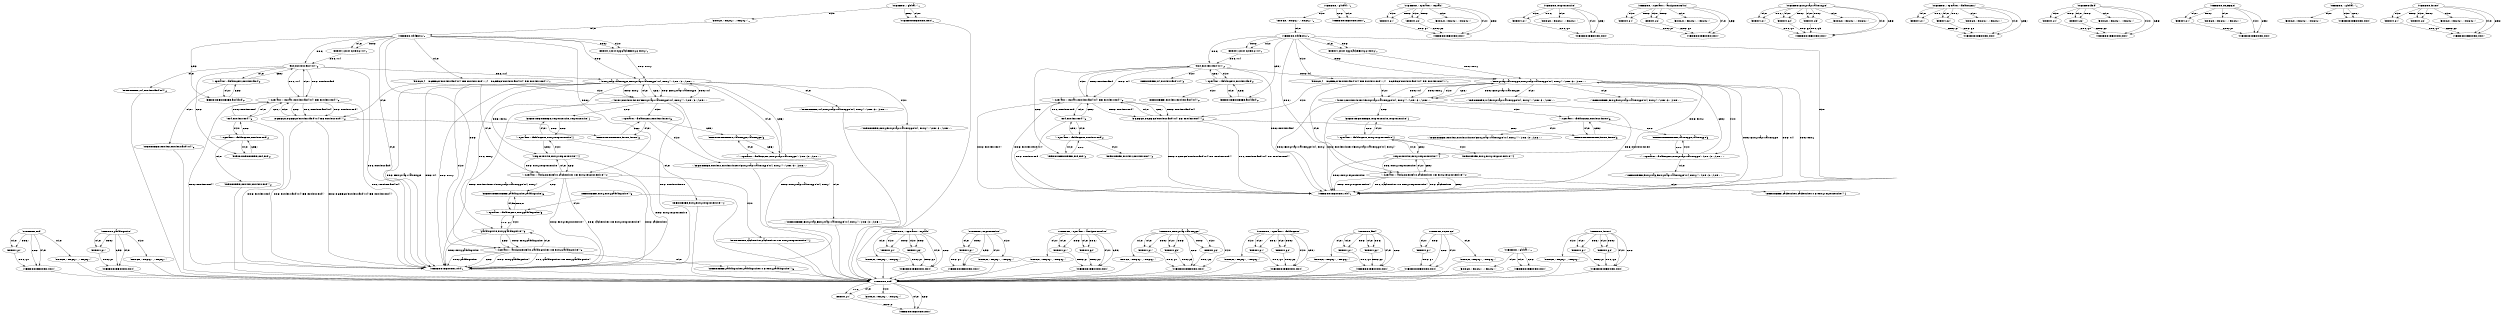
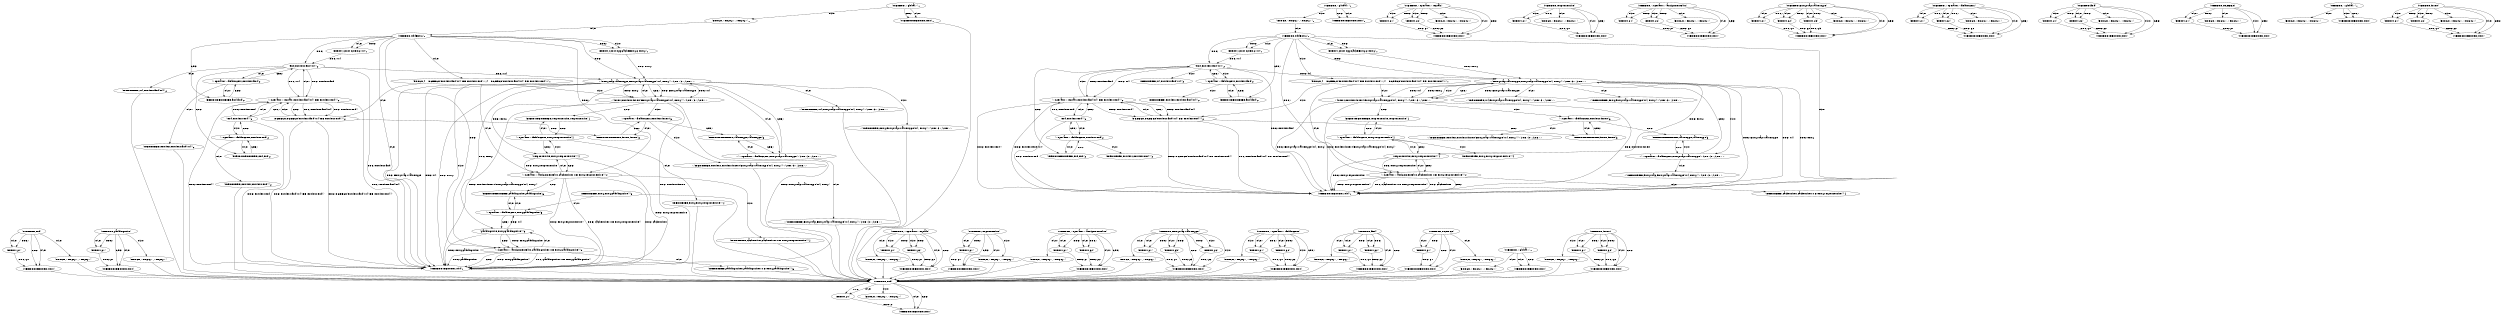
edge "(<operator>.fieldAccess,entry.padding_size)" -> "(FIELD_IDENTIFIER,padding_size,padding_size)": label "DCHECK: " -> "AST: "
edge "(<operator>.fieldAccess,entry.padding_size)" -> "(padding_size,entry.padding_size())": label "DDG: p2" -> "CFG: "
edge "(padding_size,entry.padding_size())" -> "(<operator>.fieldAccess,entry.padding_size)": label "AST: " -> "DDG: url"
